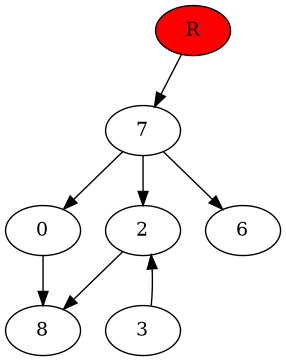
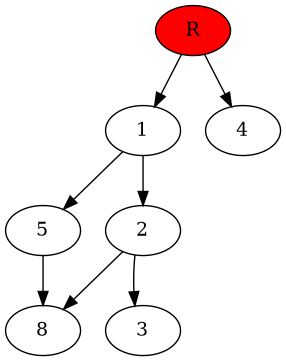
node "7": label "7" -> "1"
node "4": added
node "0": label "0" -> "5"
node "6": removed
edge "3" -> "2": reversed
